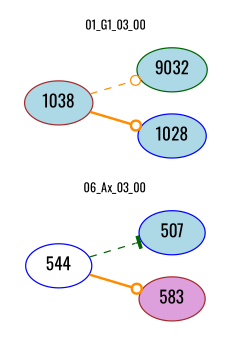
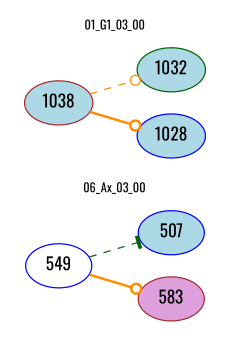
node "9032": label "9032" -> "1032"
node "544": label "544" -> "549"
